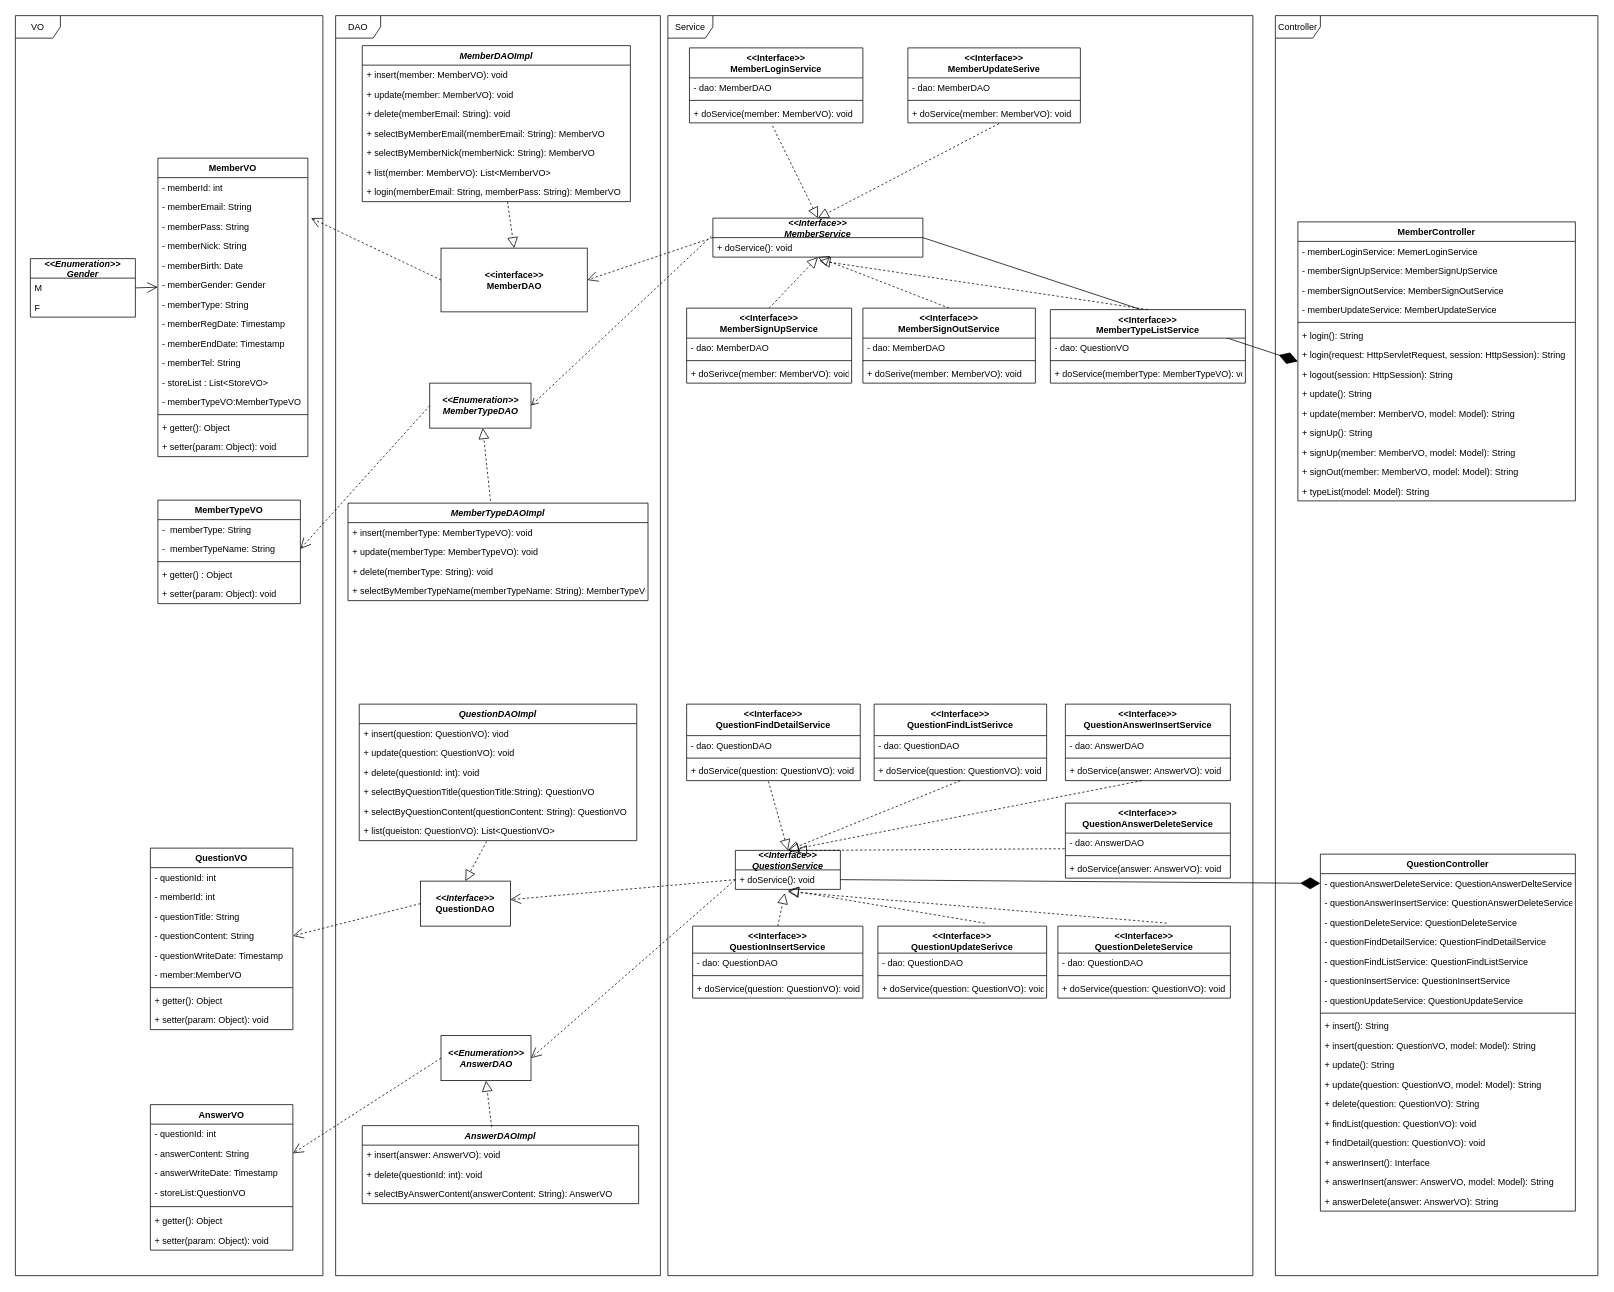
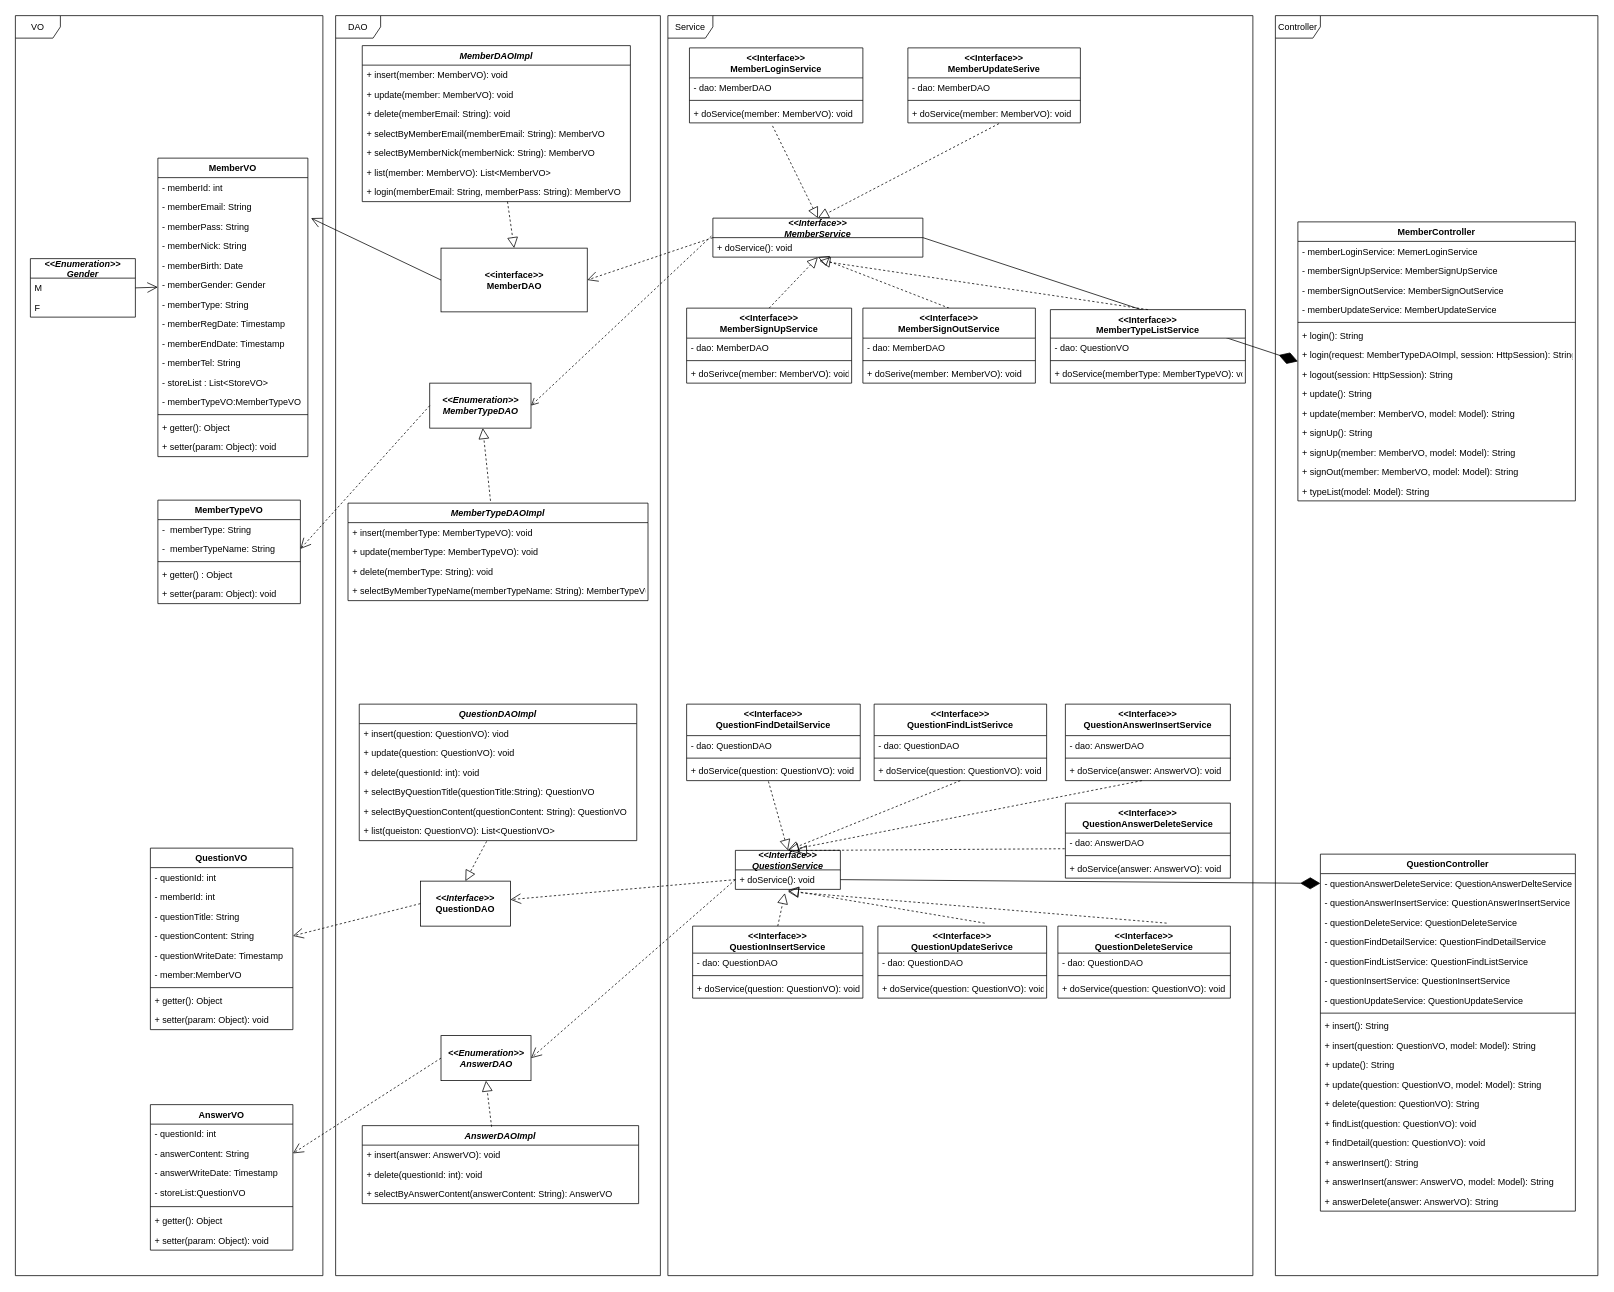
edge "<<interface>> MemberDAO" -> "- memberPass: String": style dashed -> solid
node "+ login(request: HttpServletRequest, session: HttpSession): String": label "+ login(request: HttpServletRequest, session: HttpSession): String" -> "+ login(request: MemberTypeDAOImpl, session: HttpSession): String"
node "- questionAnswerInsertService: QuestionAnswerDeleteService": label "- questionAnswerInsertService: QuestionAnswerDeleteService" -> "- questionAnswerInsertService: QuestionAnswerInsertService"
node "+ answerInsert(): Interface": label "+ answerInsert(): Interface" -> "+ answerInsert(): String"
